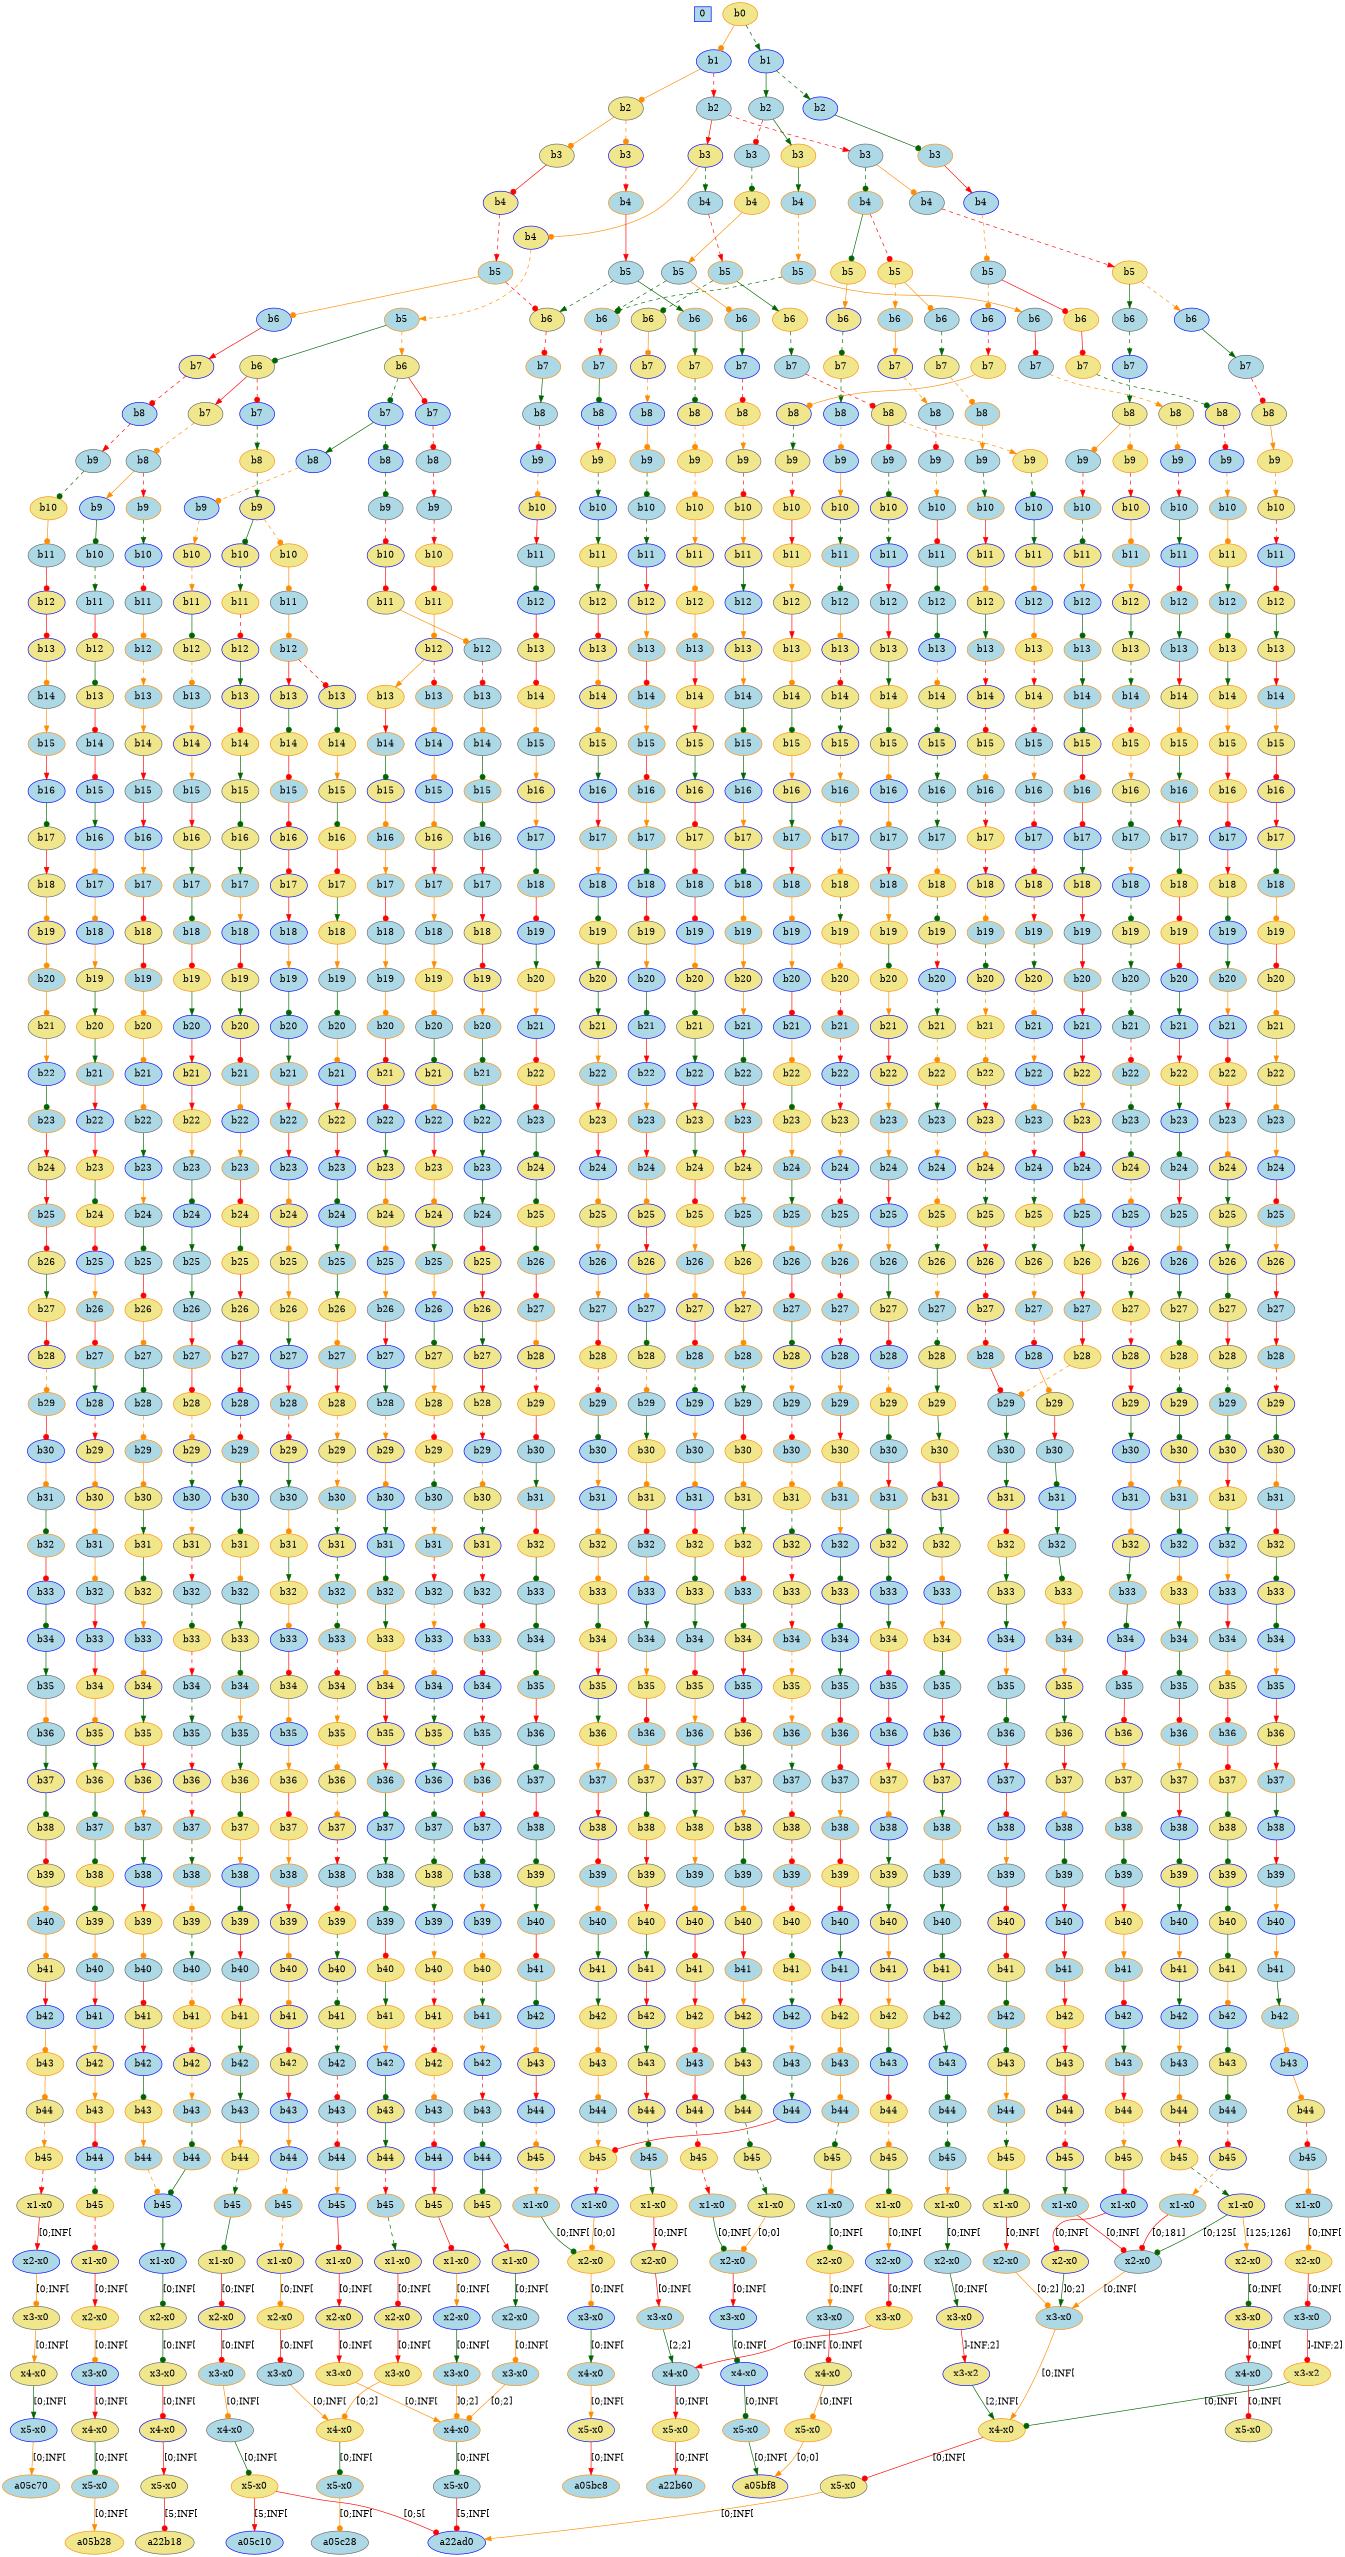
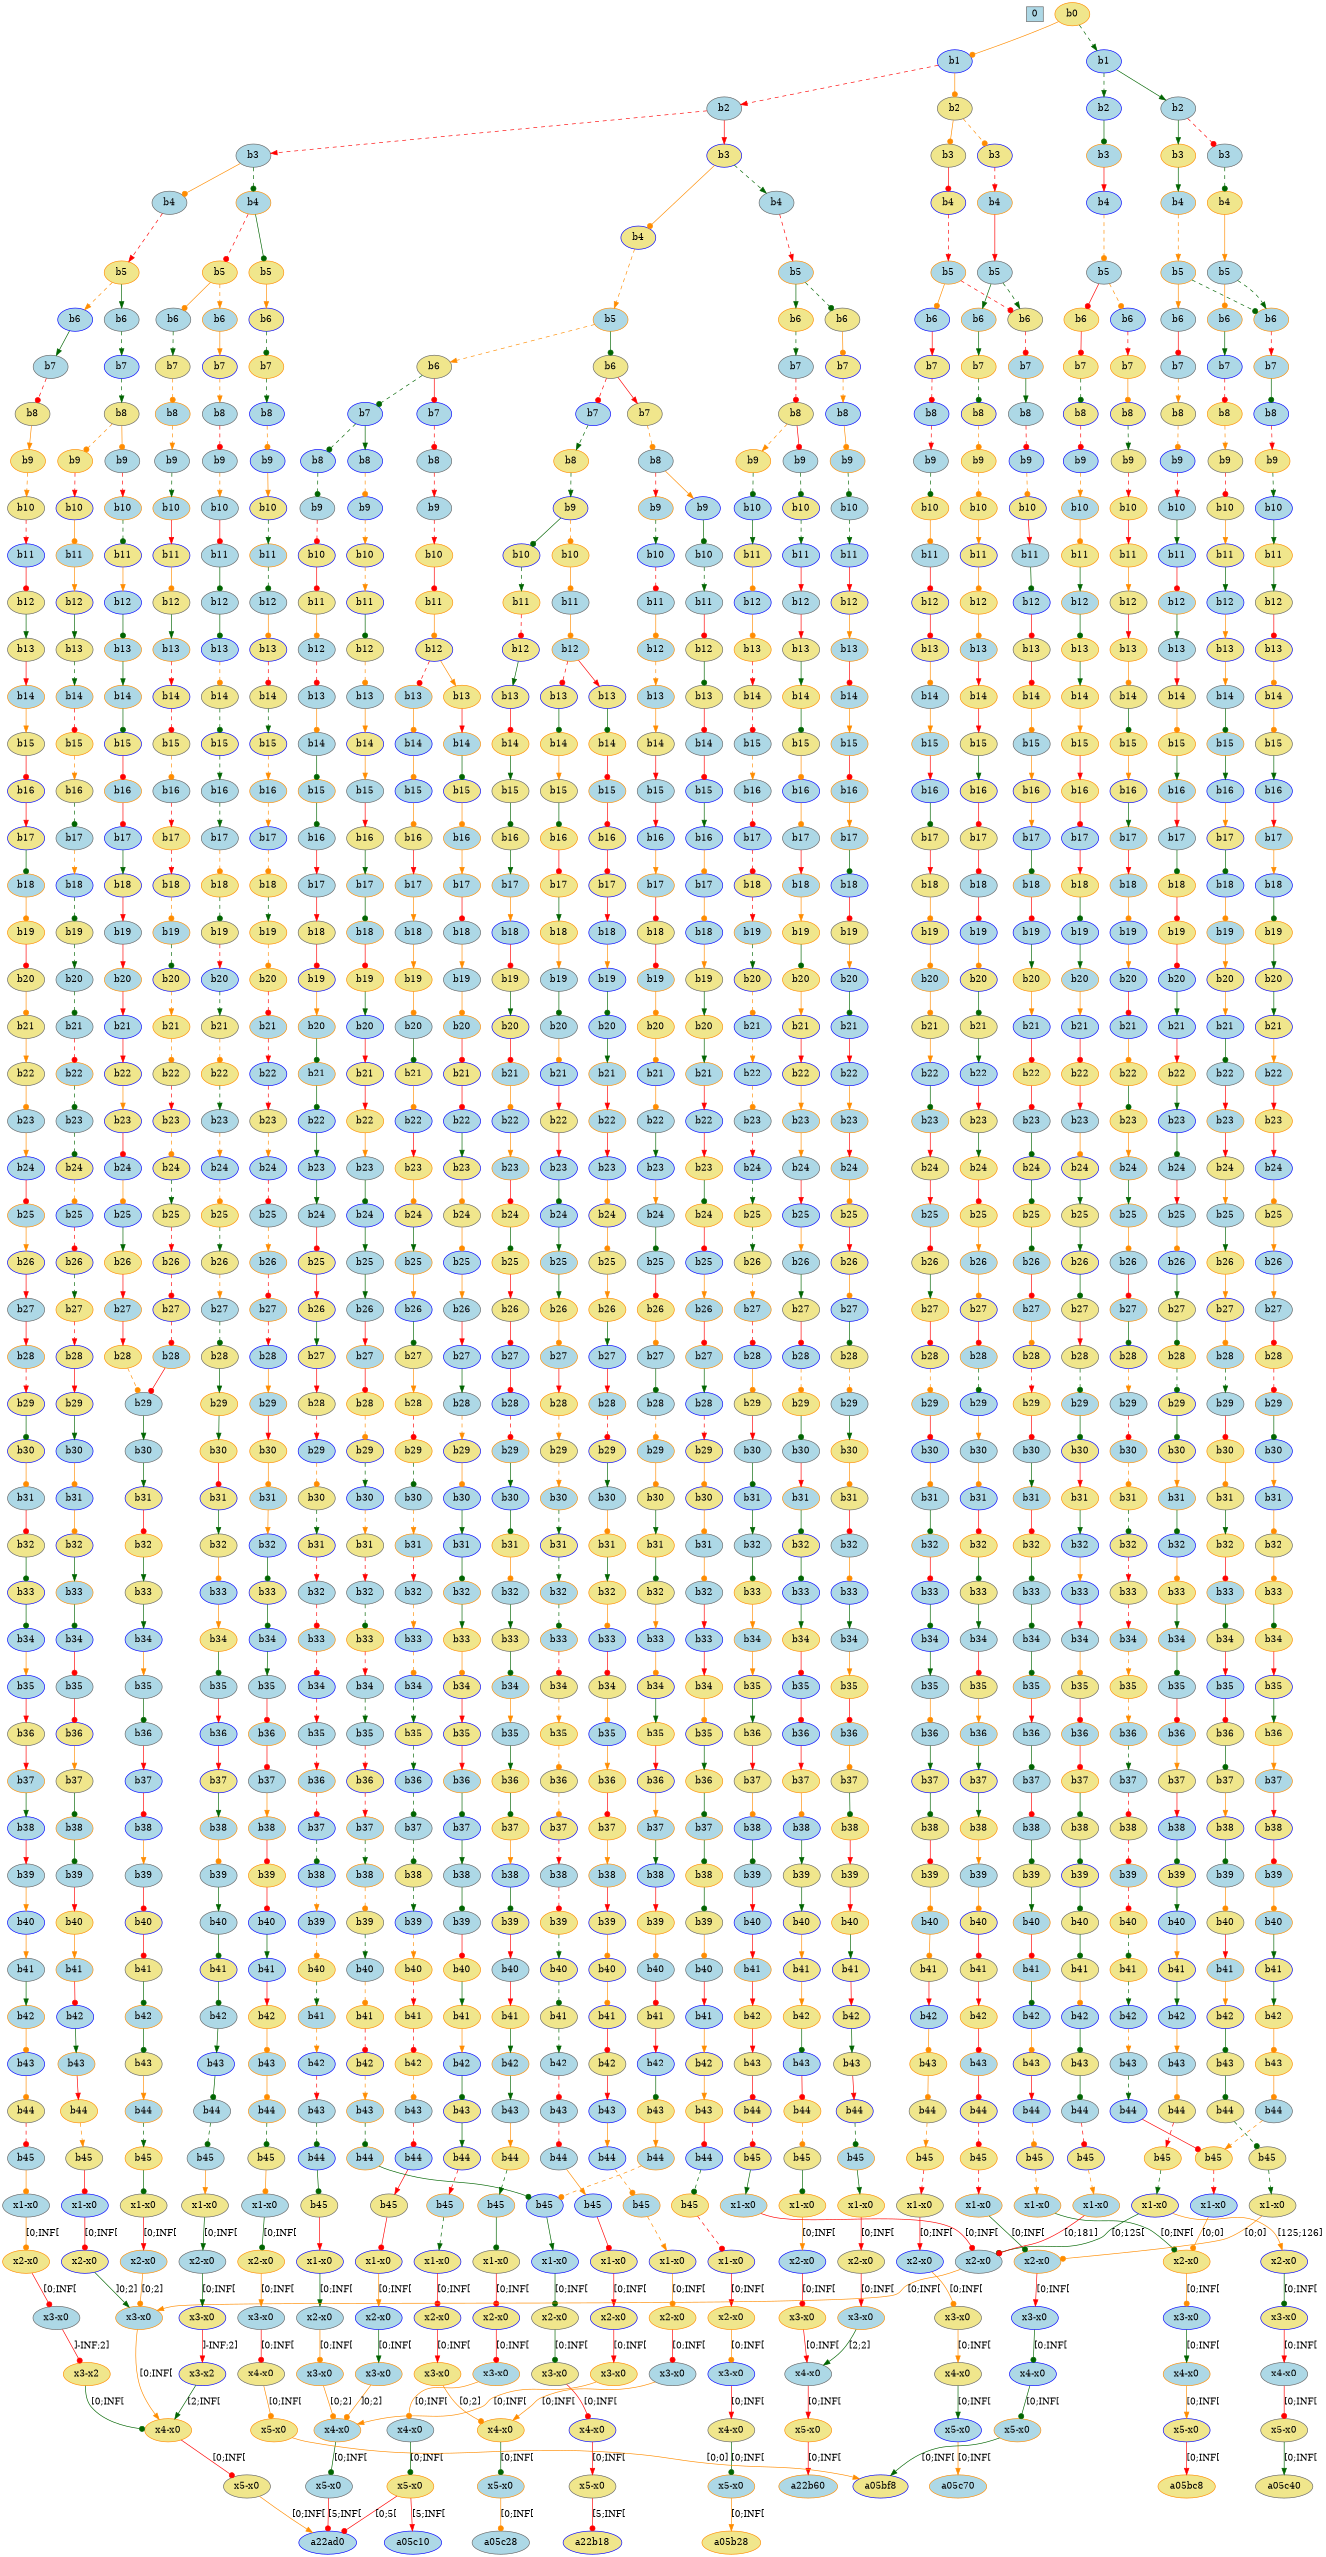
node "0": color blue -> gray40
node "a05bc8": fillcolor lightblue -> khaki
node "a05c40": added
node "a22b18": color gray40 -> blue
